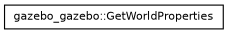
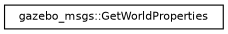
node "gazebo_gazebo::GetWorldProperties": label "gazebo_gazebo::GetWorldProperties" -> "gazebo_msgs::GetWorldProperties"
